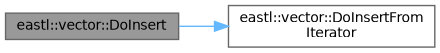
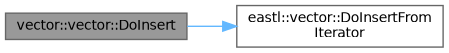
node "eastl::vector::DoInsert": label "eastl::vector::DoInsert" -> "vector::vector::DoInsert"
